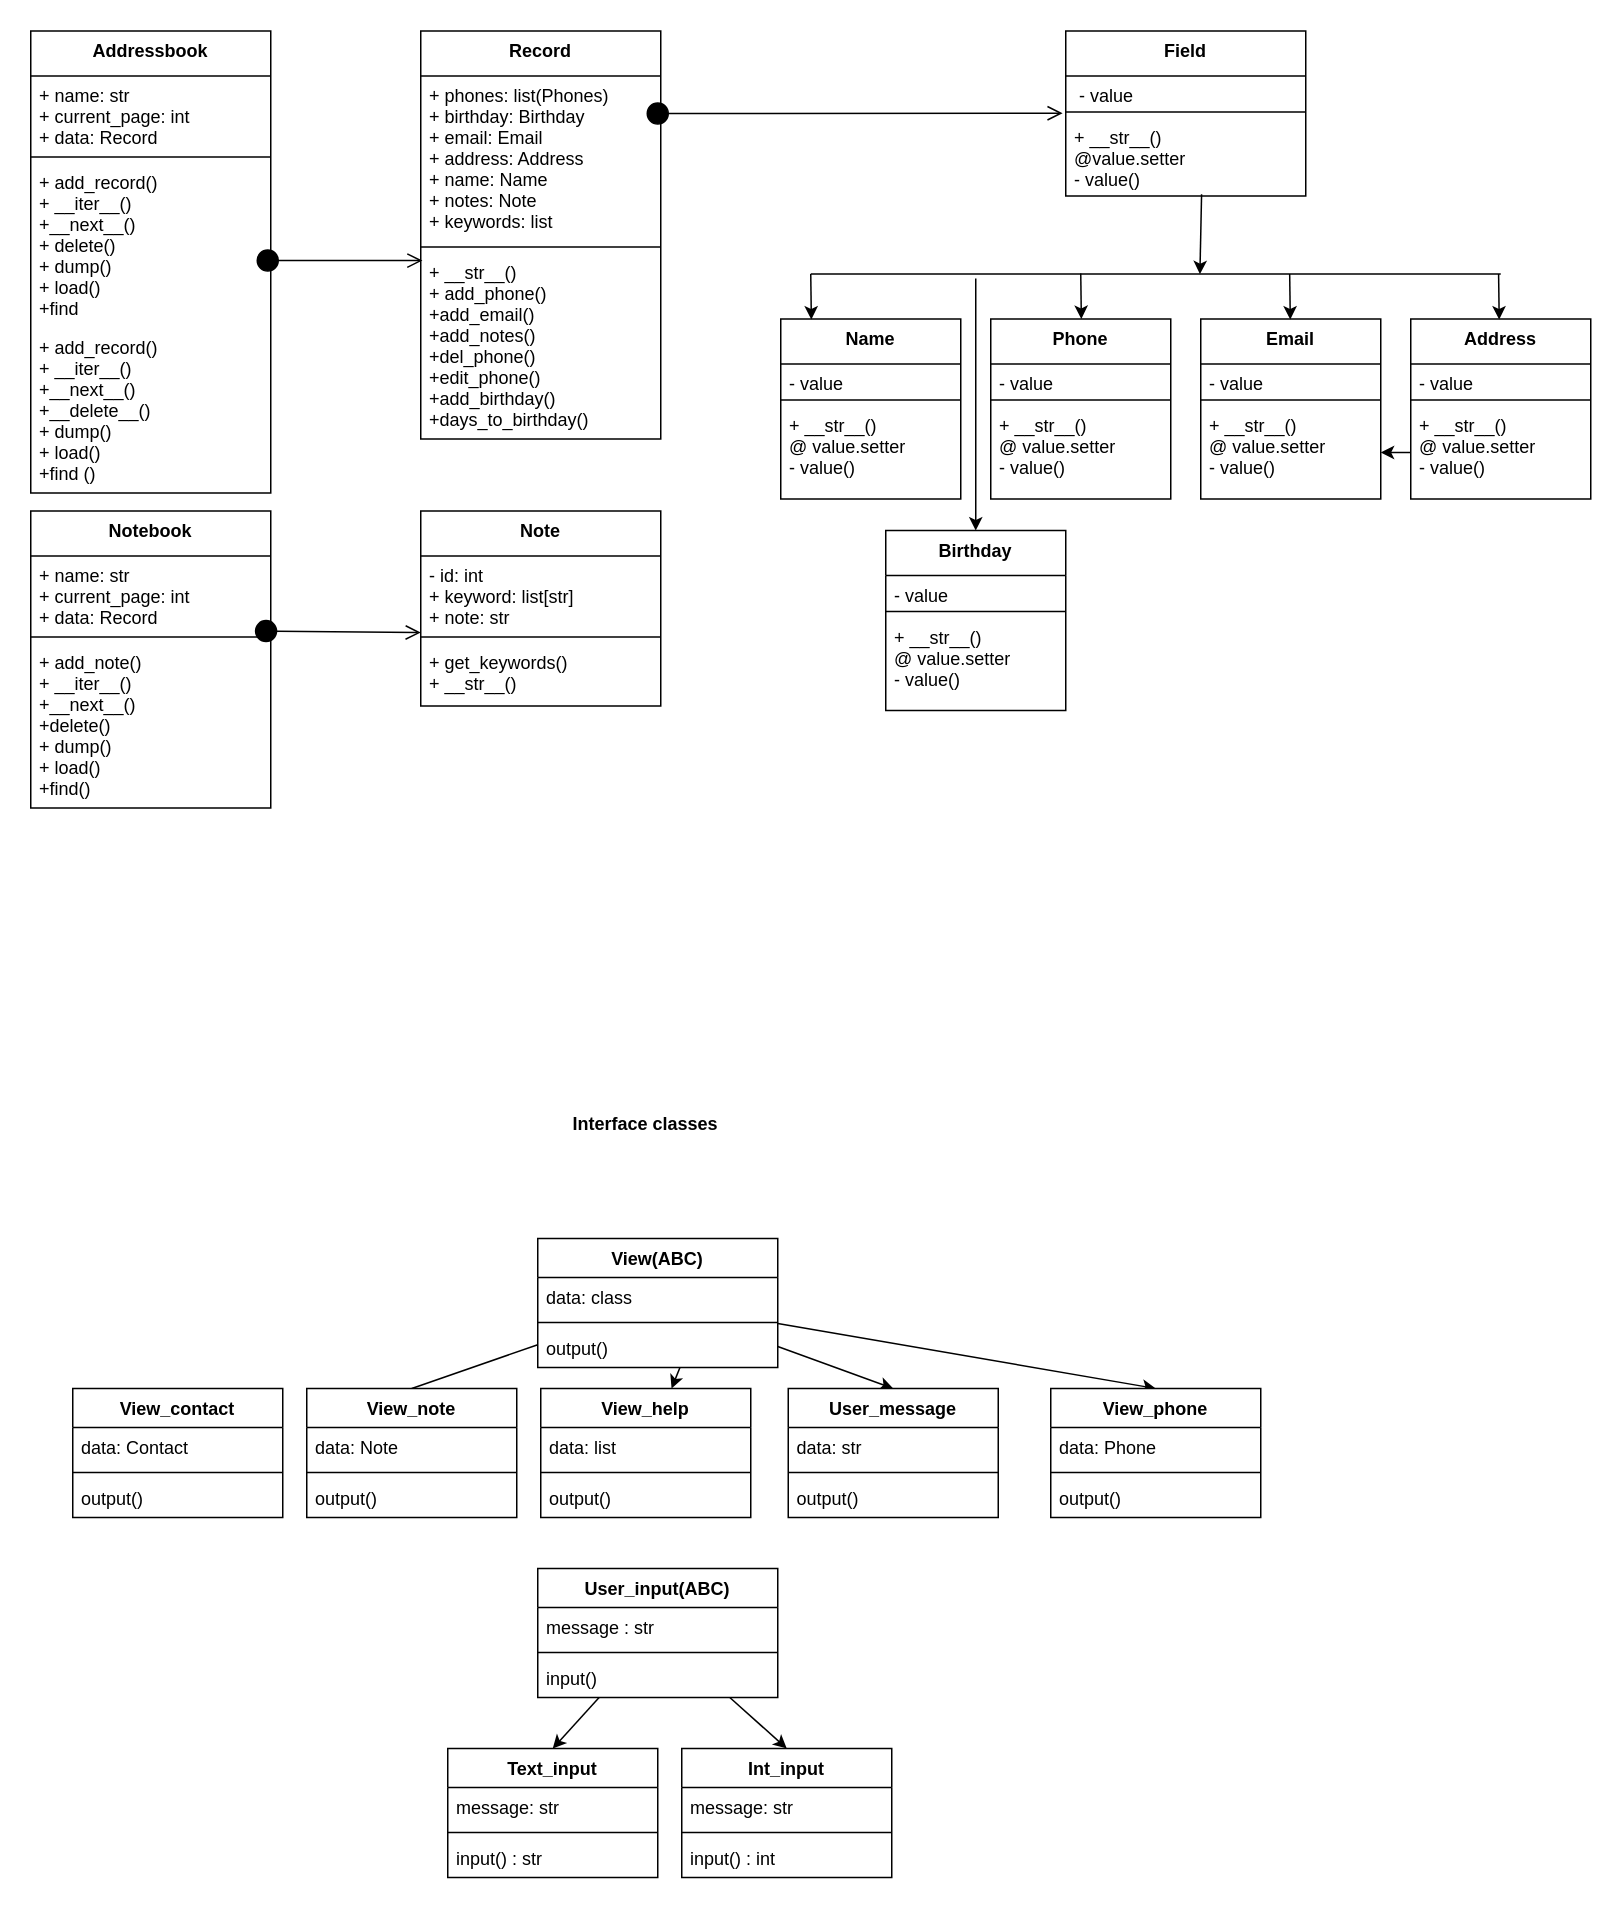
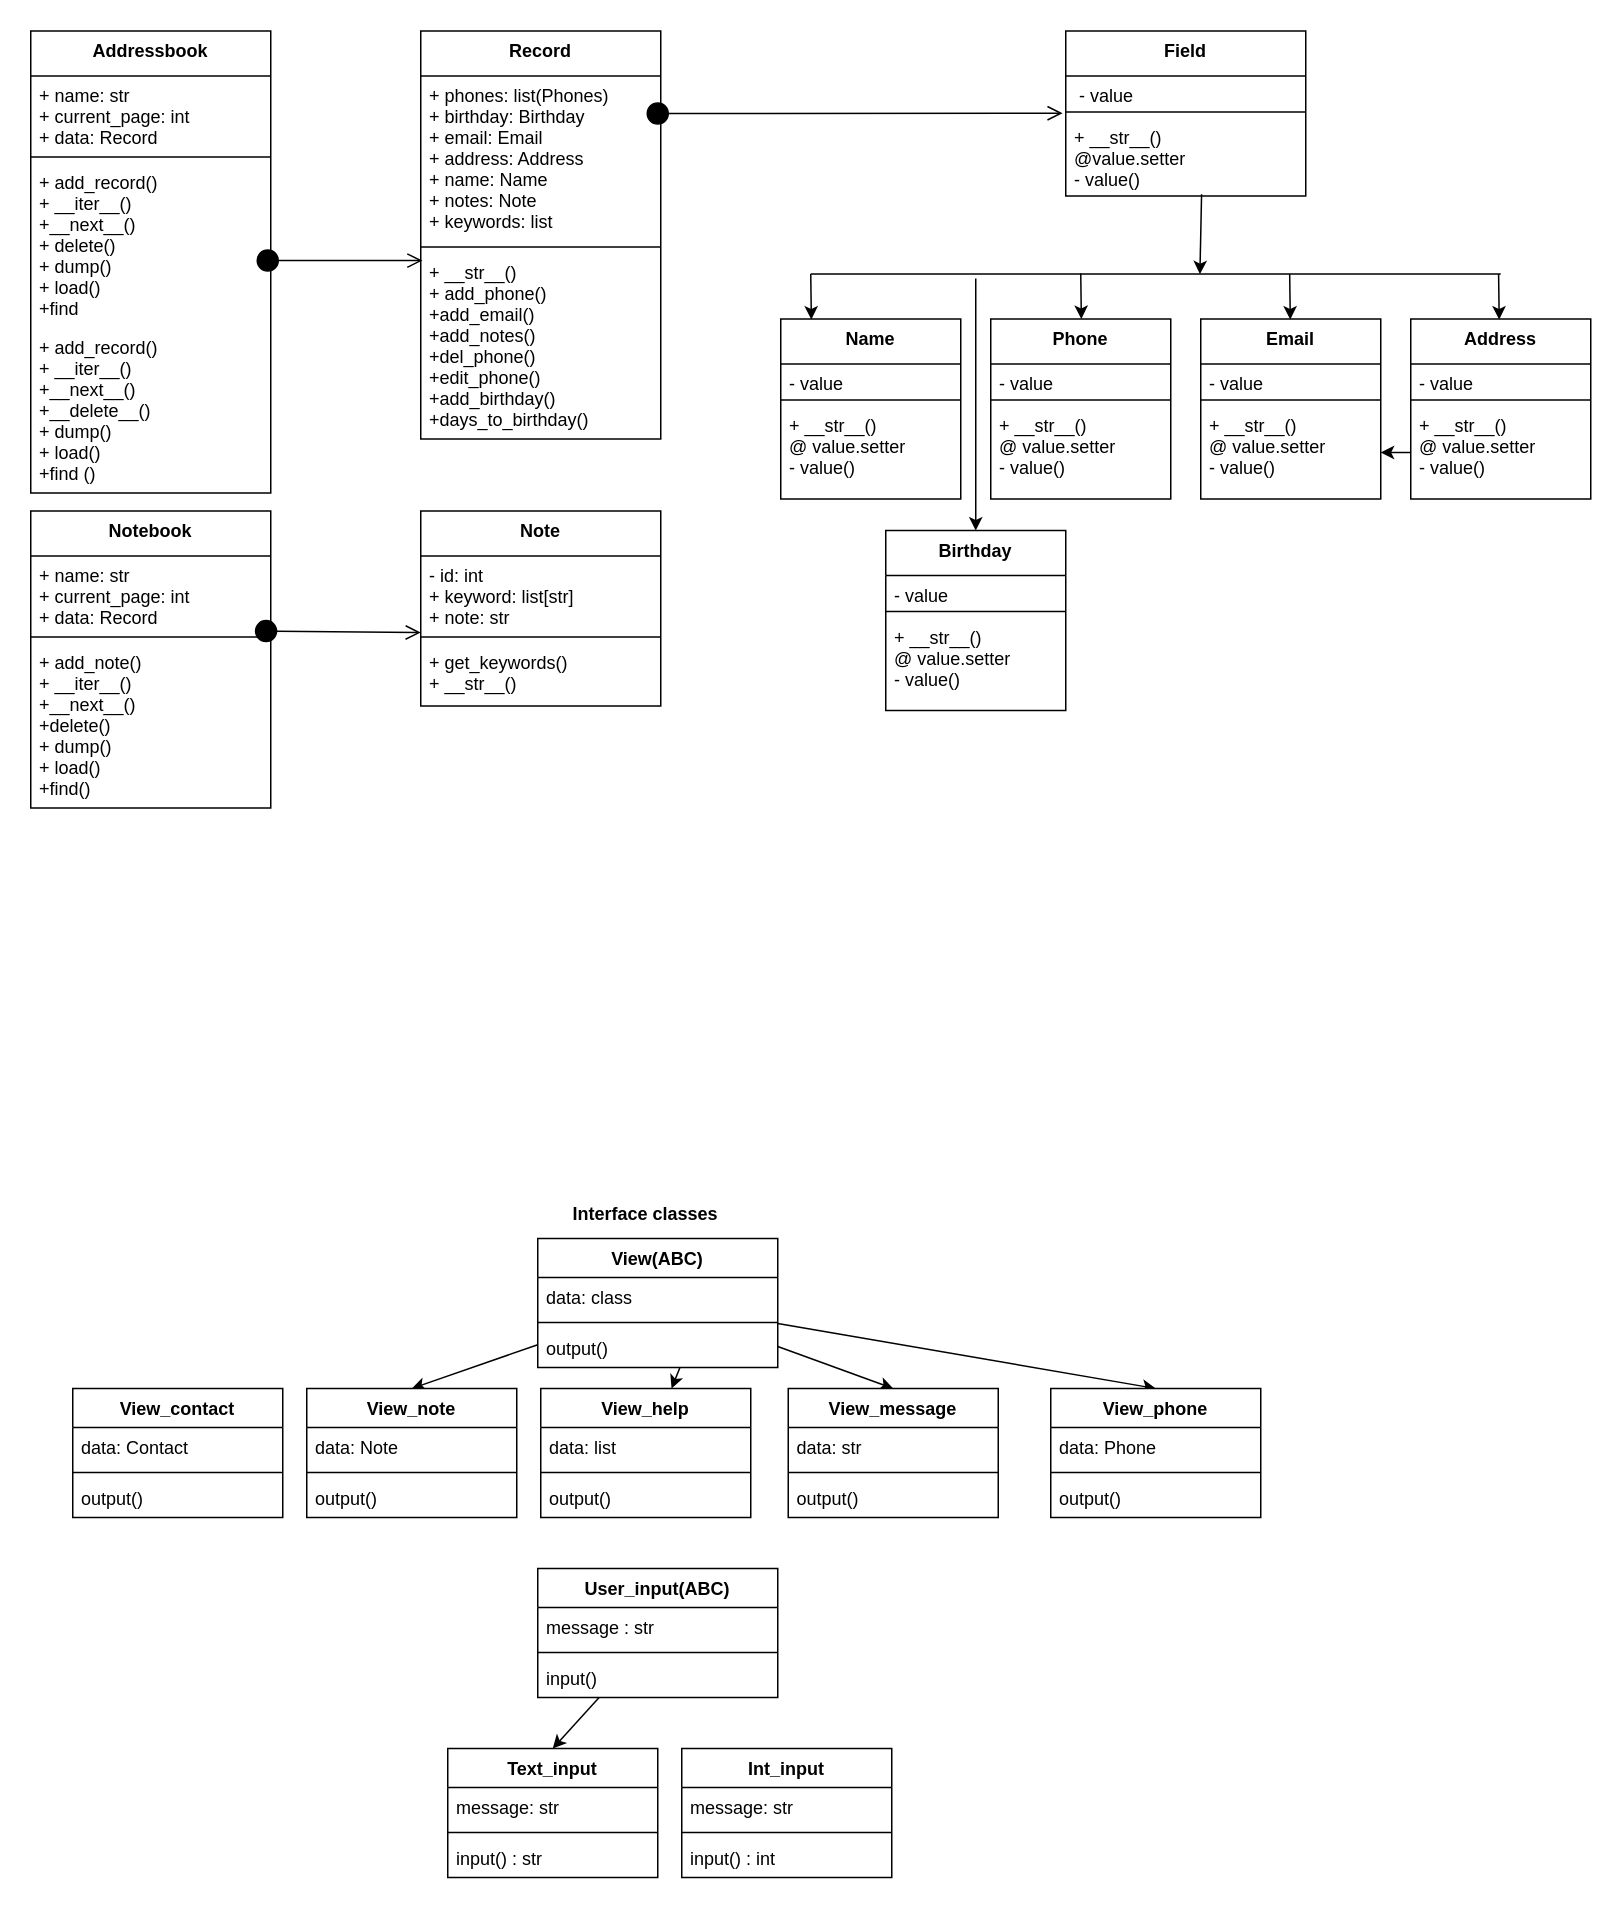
node "Interface classes": moved (646, 1123) -> (646, 1213)
edge "View(ABC)" -- "View_note": arrowhead none -> classic
node "User_message": label "User_message" -> "View_message"
edge "User_input(ABC)" -> "Int_input": removed
